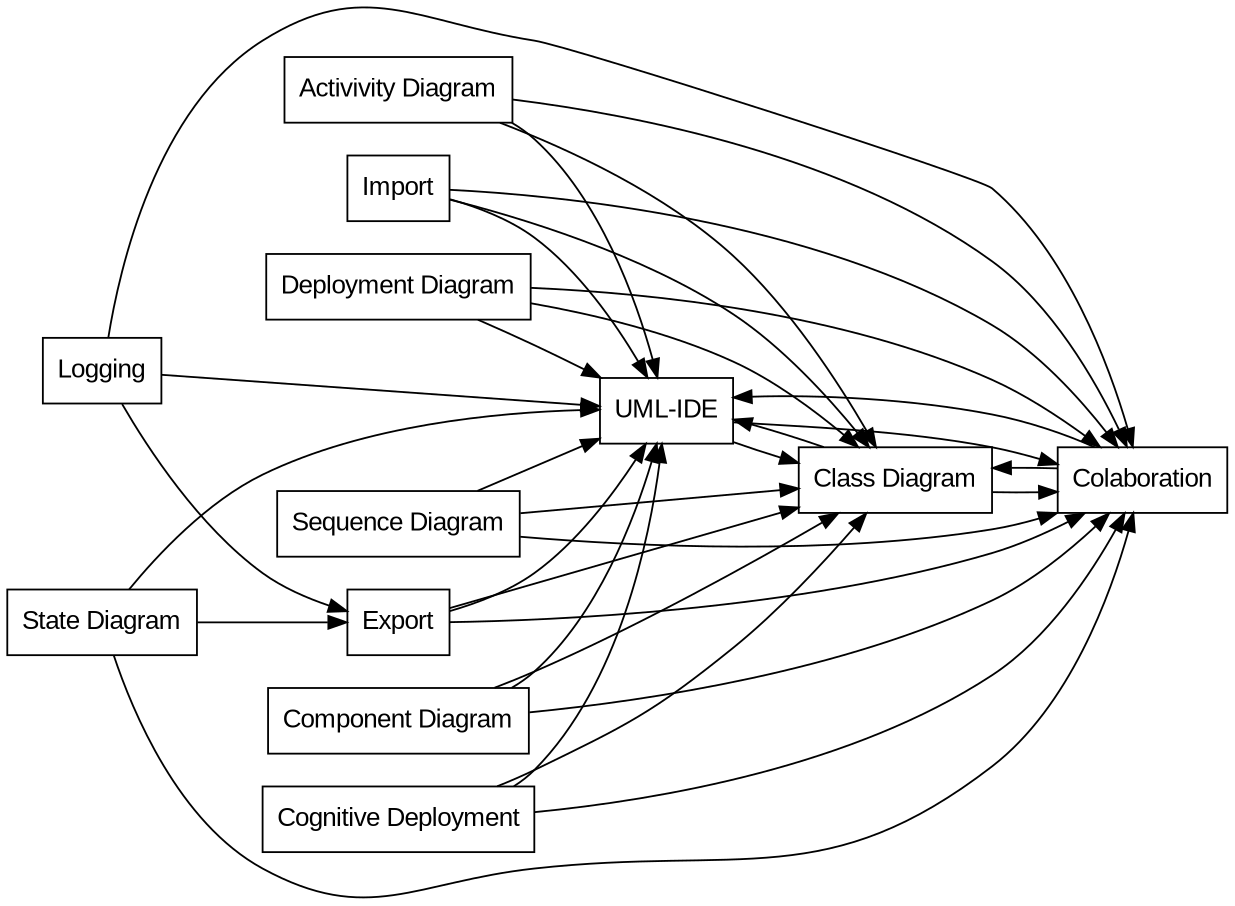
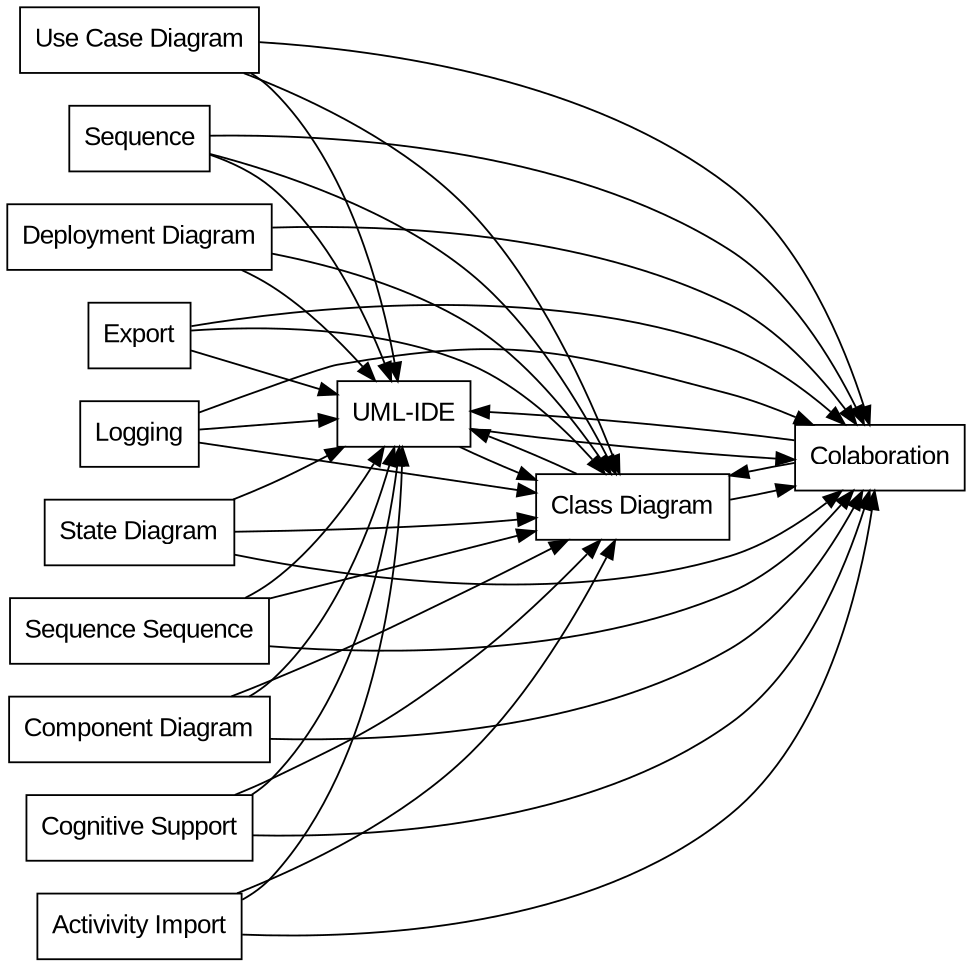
node "Use Case Diagram": added
node "Activivity Diagram": label "Activivity Diagram" -> "Activivity Import"
node "Import": label "Import" -> "Sequence"
node "Sequence Diagram": label "Sequence Diagram" -> "Sequence Sequence"
edge "Logging" -> "Export": now "Logging" -> "Class Diagram"
edge "State Diagram" -> "Export": now "State Diagram" -> "Class Diagram"
node "Cognitive Deployment": label "Cognitive Deployment" -> "Cognitive Support"
